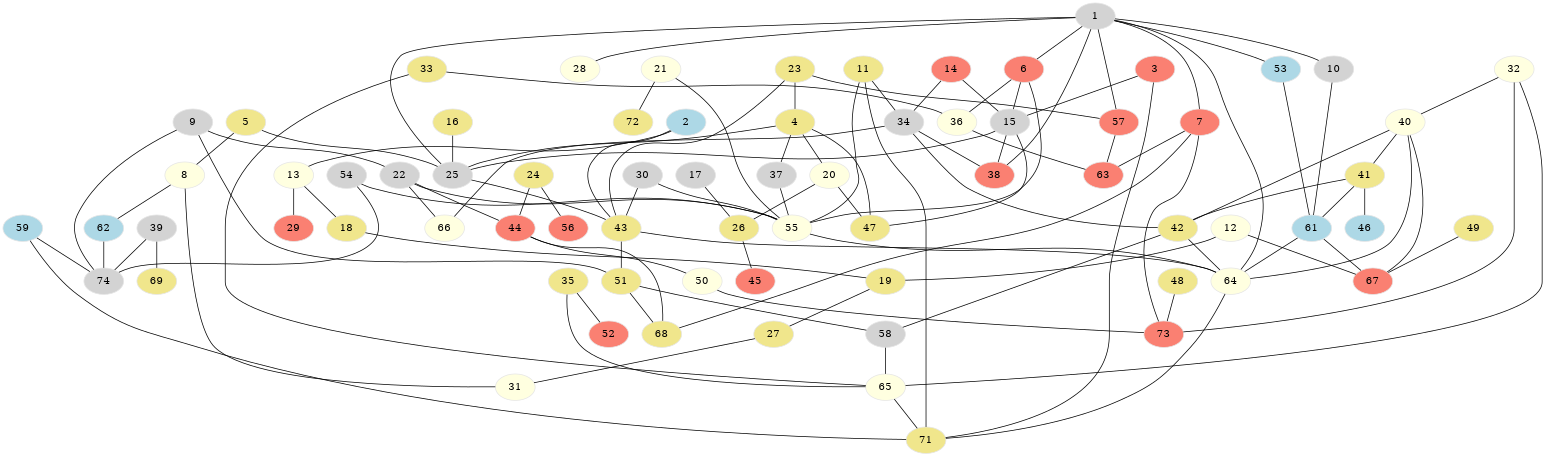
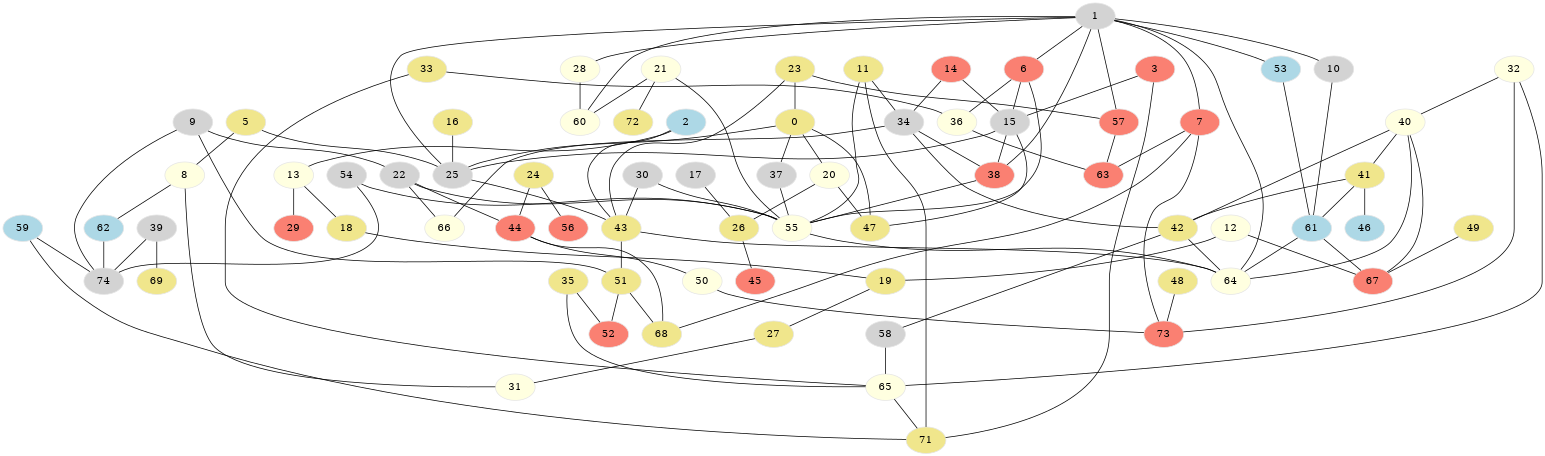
node "60": added
node "4": label "4" -> "0"
edge "38" -- "55": added
edge "51" -- "58": now "51" -- "52"
edge "64" -- "71": removed
